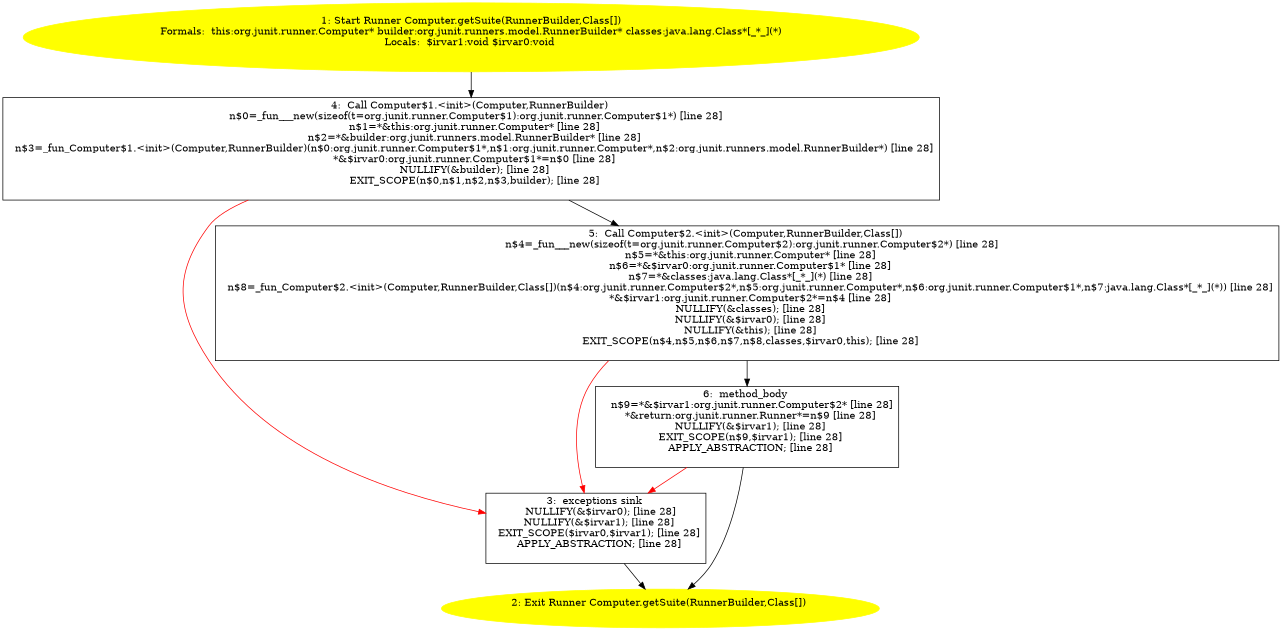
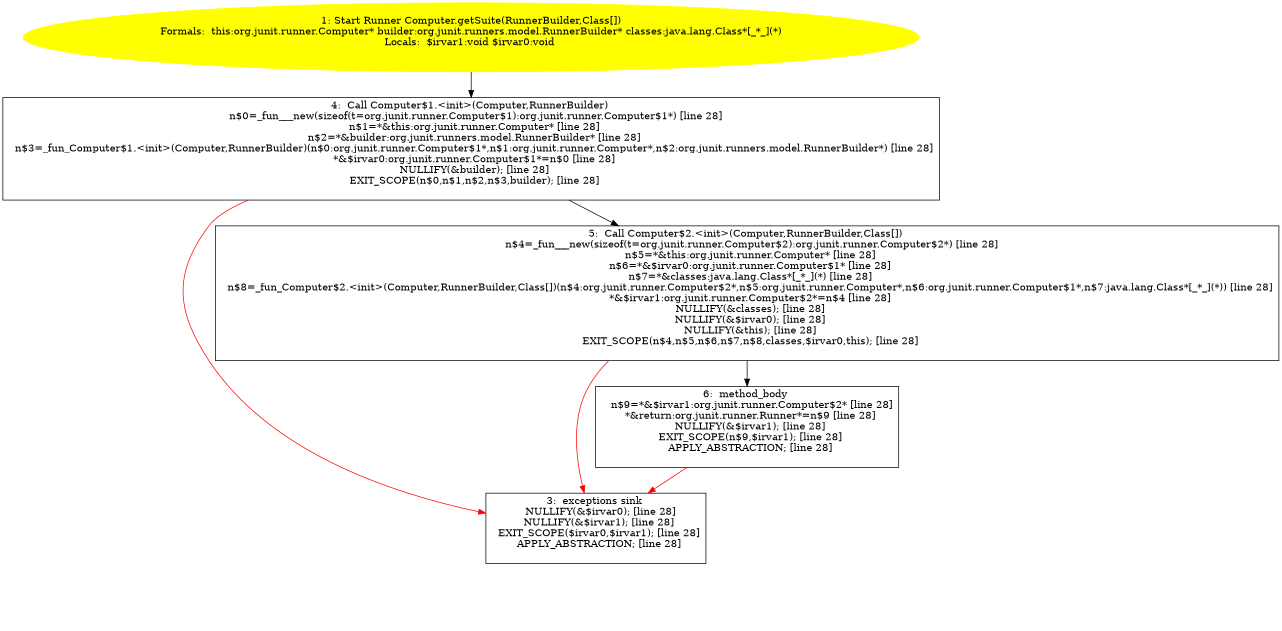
node "2: Exit Runner Computer.getSuite(RunnerBuilder,Class[])": removed
